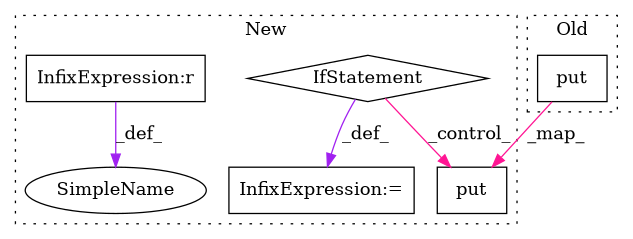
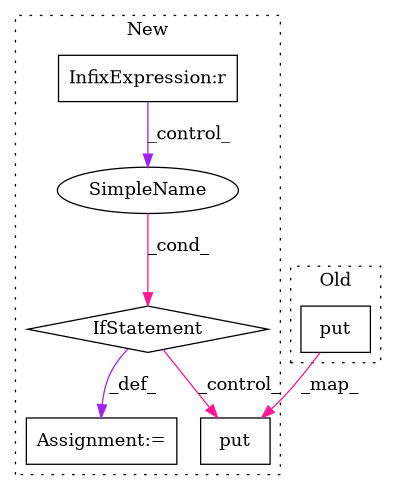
edge "InfixExpression:r" -> "SimpleName": label "_def_" -> "_control_"
node "InfixExpression:=": label "InfixExpression:=" -> "Assignment:="
edge "SimpleName" -> "IfStatement": added, label "_cond_"
